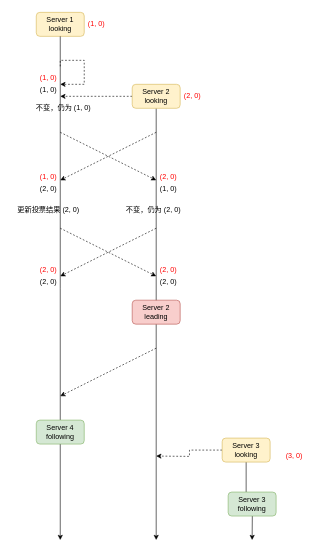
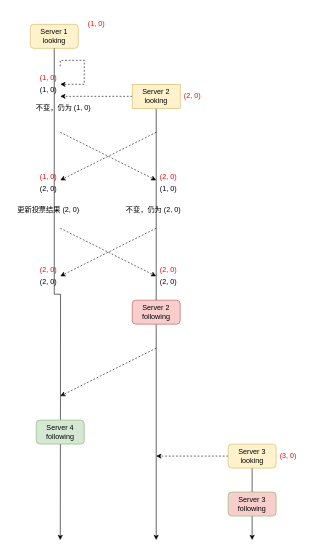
node "Server 1 looking": moved (60, 24) -> (54, 36)
node "Server 2 looking": shape rounded rectangle -> rectangle
node "Server 2 leading": label "Server 2 leading" -> "Server 2 following"
node "Server 3 looking": moved (246, 450) -> (252, 456)
node "(3, 0)": moved (294, 456) -> (288, 456)
node "Server 3 following": fillcolor #d5e8d4 -> #f8cecc
